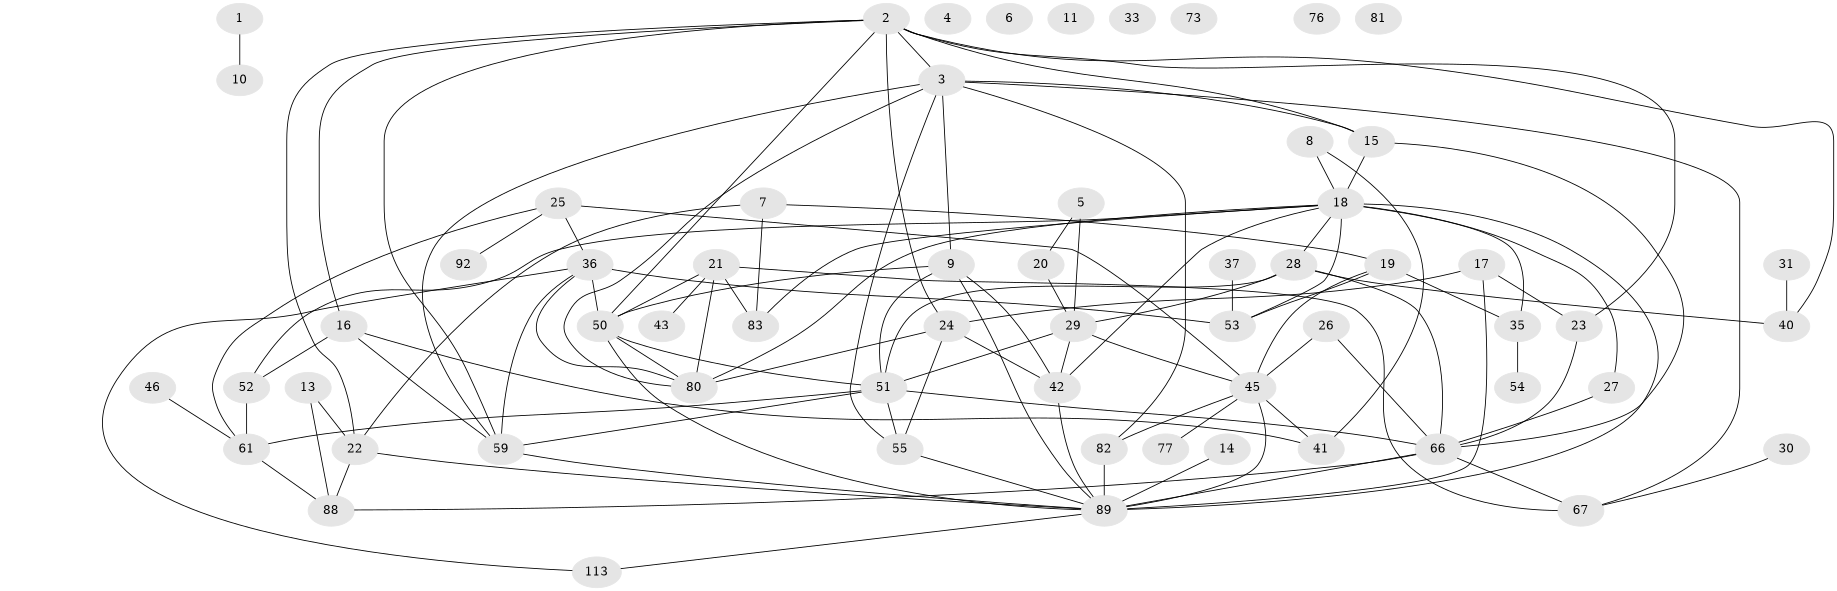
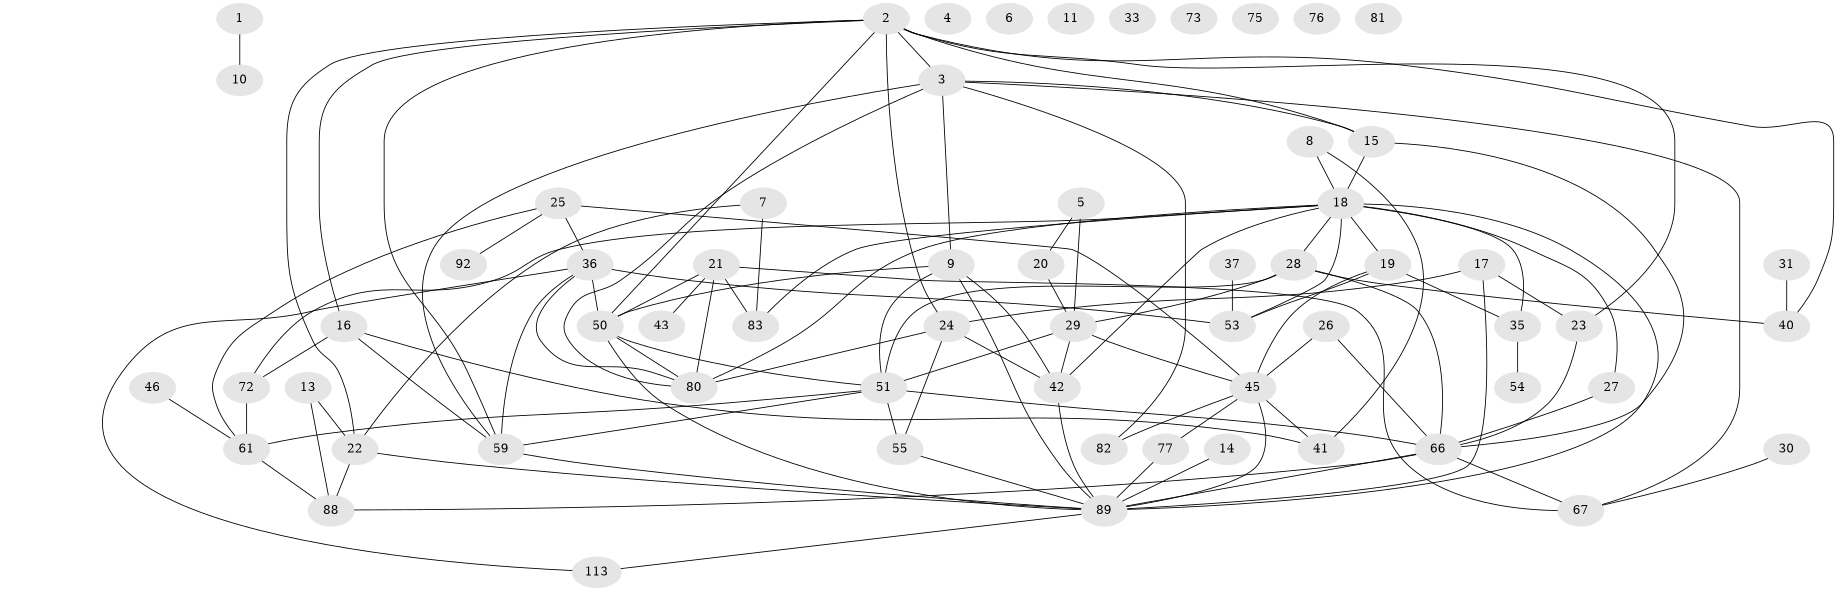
node "75": added
edge "7" -- "19": now "18" -- "19"
edge "3" -- "55": removed
node "52": label "52" -> "72"
edge "82" -- "89": now "77" -- "89"
